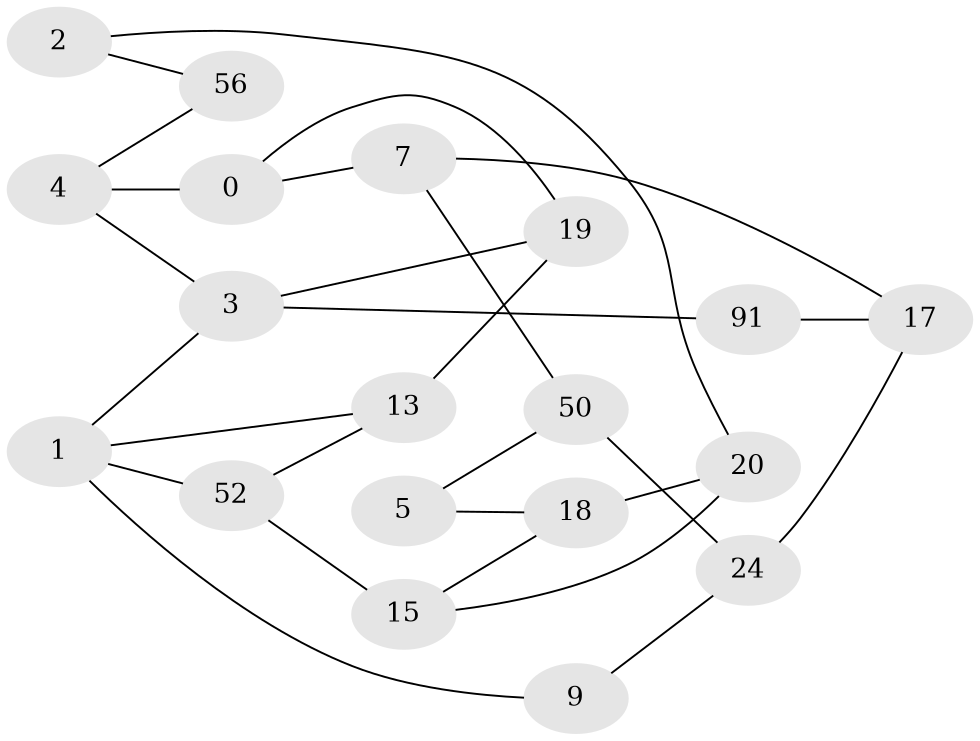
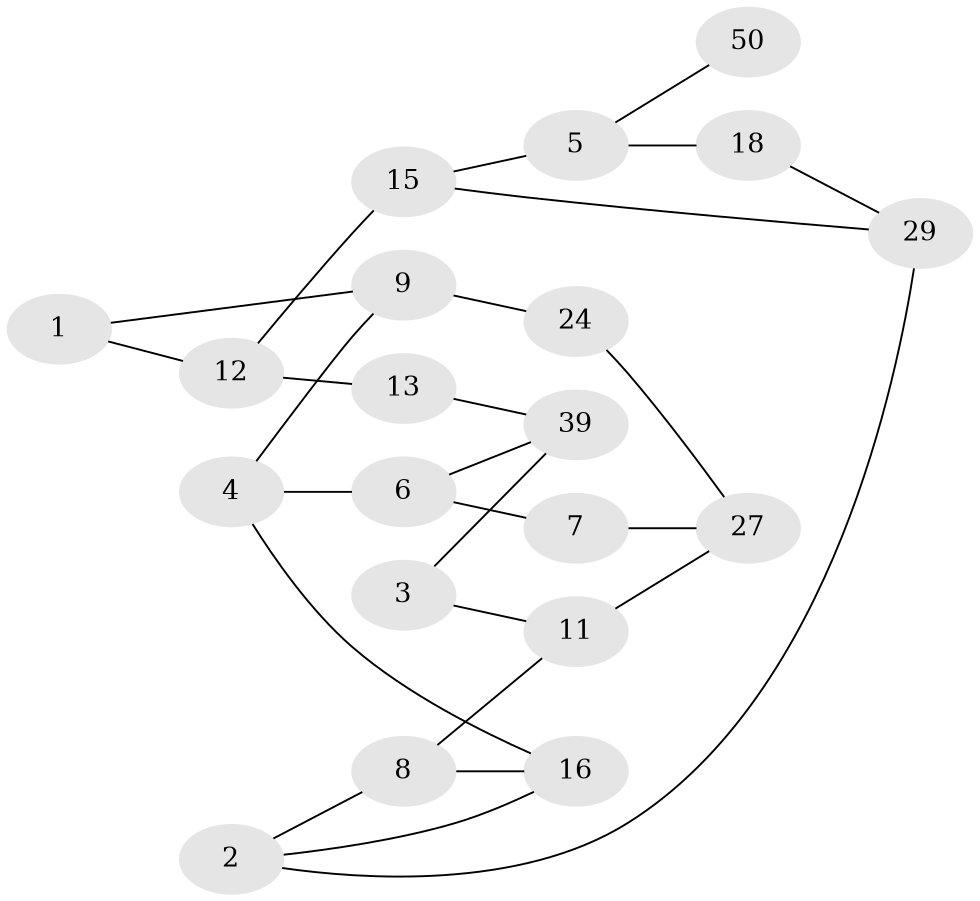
node "56": label "56" -> "16"
node "0": label "0" -> "6"
node "19": label "19" -> "39"
edge "4" -- "3": now "4" -- "9"
edge "7" -- "50": removed
node "91": label "91" -> "11"
node "17": label "17" -> "27"
edge "3" -- "1": removed
edge "13" -- "1": removed
node "20": label "20" -> "29"
edge "50" -- "24": removed
node "52": label "52" -> "12"
edge "18" -- "15": now "5" -- "15"
node "8": added
